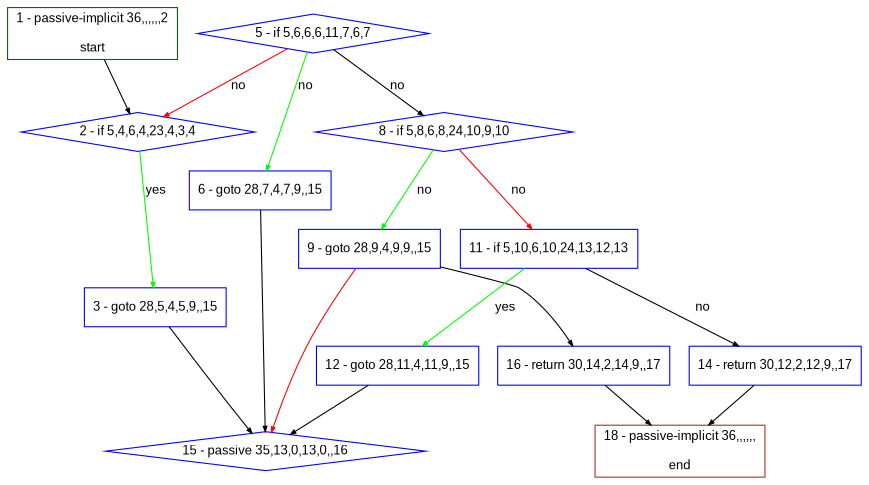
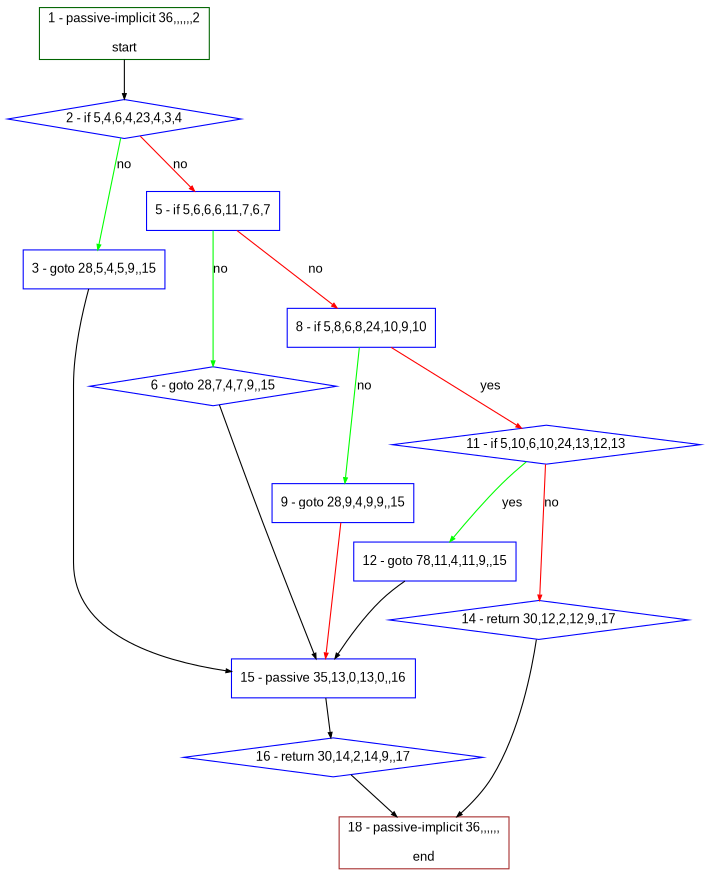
node "5 - if 5,6,6,6,11,7,6,7": shape diamond -> box
edge "5 - if 5,6,6,6,11,7,6,7" -> "2 - if 5,4,6,4,23,4,3,4": reversed
edge "5 - if 5,6,6,6,11,7,6,7" -> "8 - if 5,8,6,8,24,10,9,10": color #000000 -> #ff0000
node "8 - if 5,8,6,8,24,10,9,10": shape diamond -> box
edge "2 - if 5,4,6,4,23,4,3,4" -> "3 - goto 28,5,4,5,9,,15": label "yes" -> "no"
node "6 - goto 28,7,4,7,9,,15": shape box -> diamond
edge "8 - if 5,8,6,8,24,10,9,10" -> "11 - if 5,10,6,10,24,13,12,13": label "no" -> "yes"
node "11 - if 5,10,6,10,24,13,12,13": shape box -> diamond
edge "9 - goto 28,9,4,9,9,,15" -> "16 - return 30,14,2,14,9,,17": now "15 - passive 35,13,0,13,0,,16" -> "16 - return 30,14,2,14,9,,17"
edge "11 - if 5,10,6,10,24,13,12,13" -> "14 - return 30,12,2,12,9,,17": color #000000 -> #ff0000
node "12 - goto 28,11,4,11,9,,15": label "12 - goto 28,11,4,11,9,,15" -> "12 - goto 78,11,4,11,9,,15"
node "16 - return 30,14,2,14,9,,17": shape box -> diamond
node "14 - return 30,12,2,12,9,,17": shape box -> diamond
node "15 - passive 35,13,0,13,0,,16": shape diamond -> box
